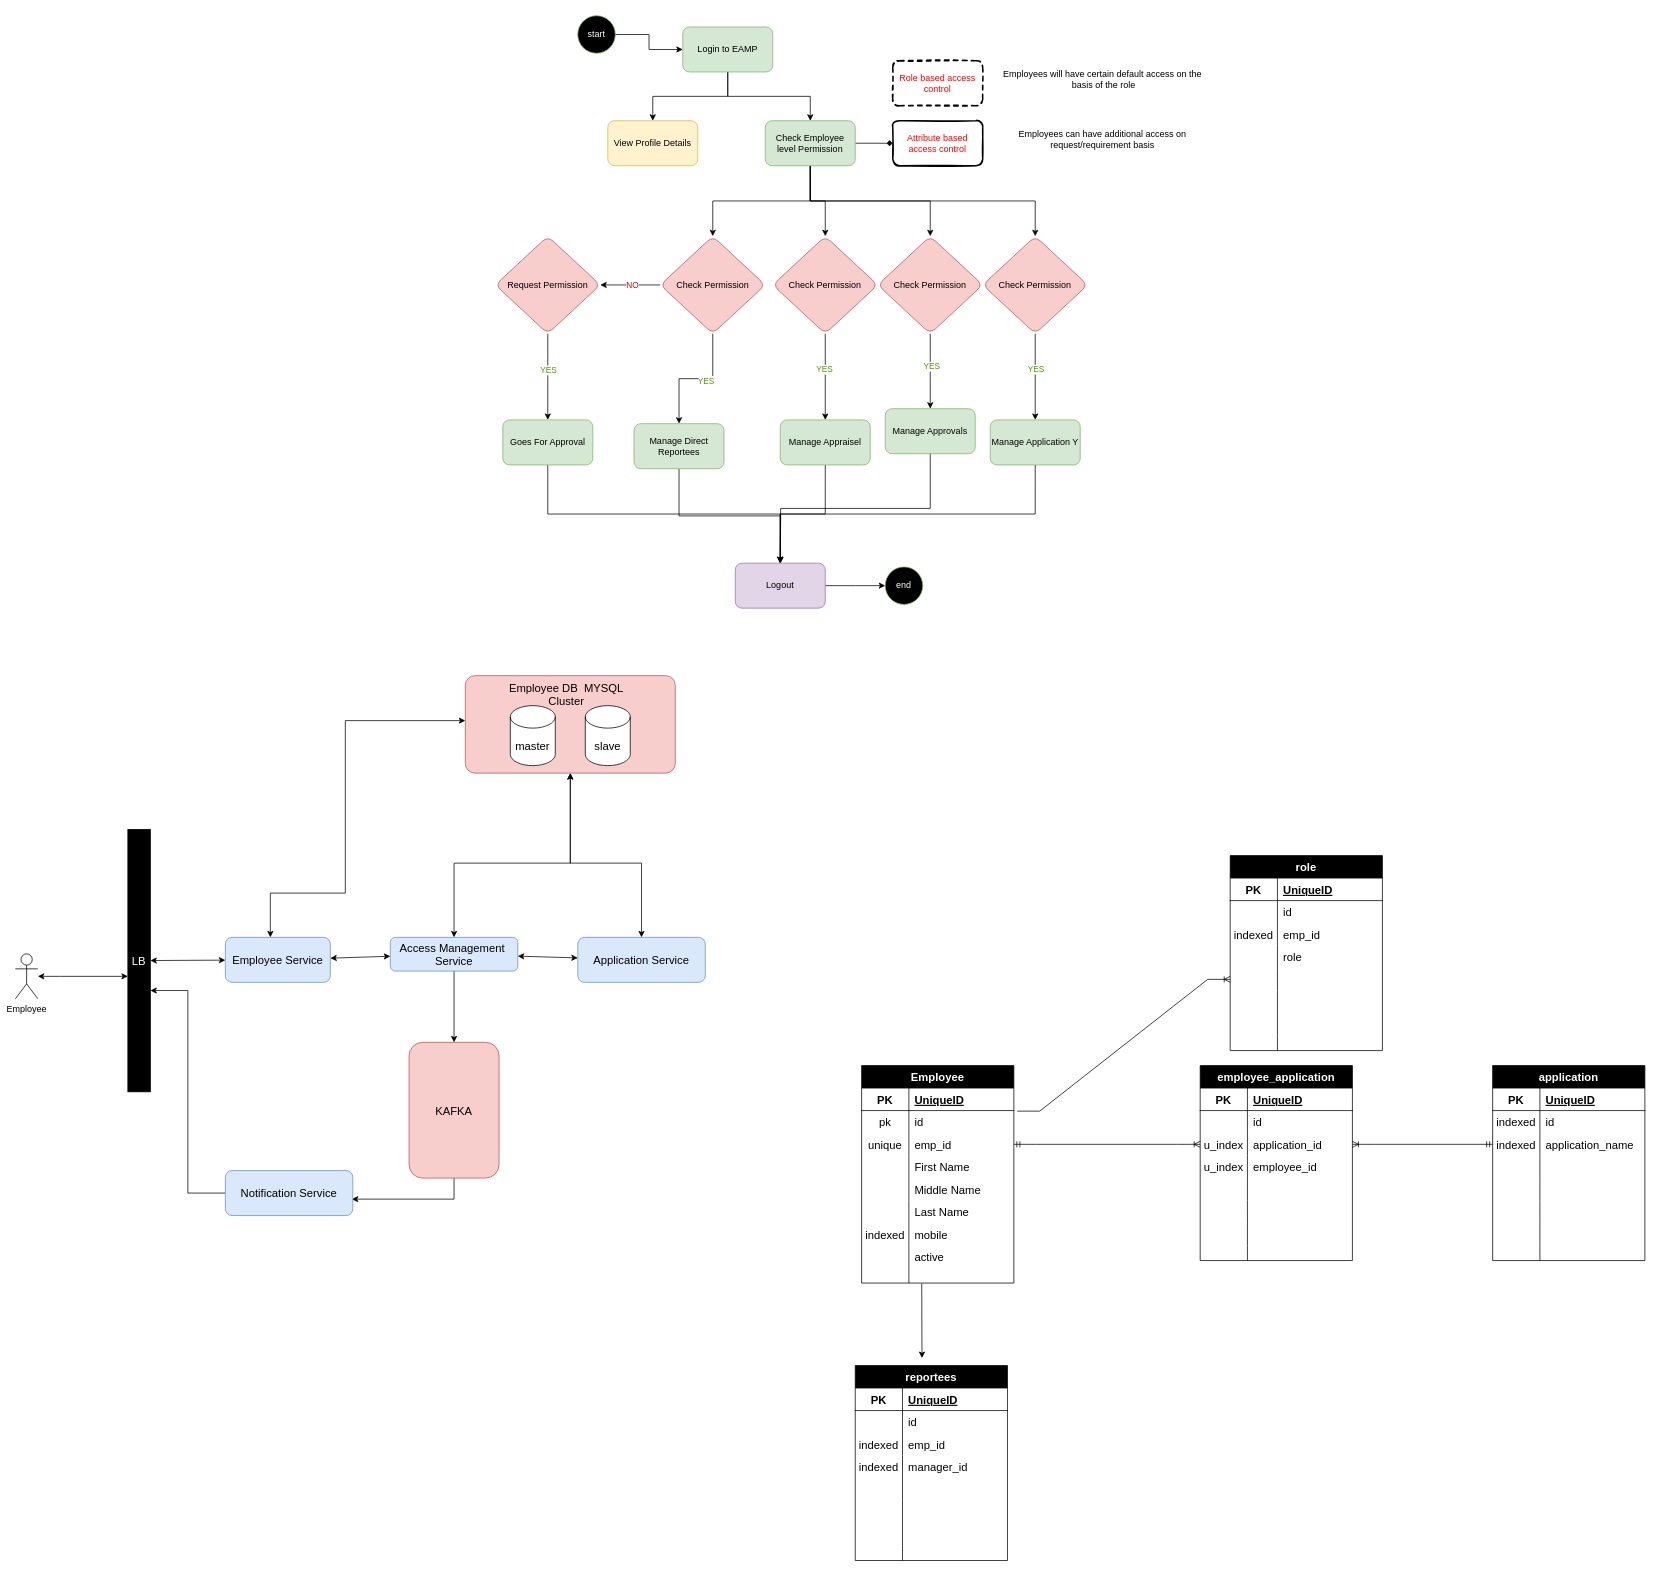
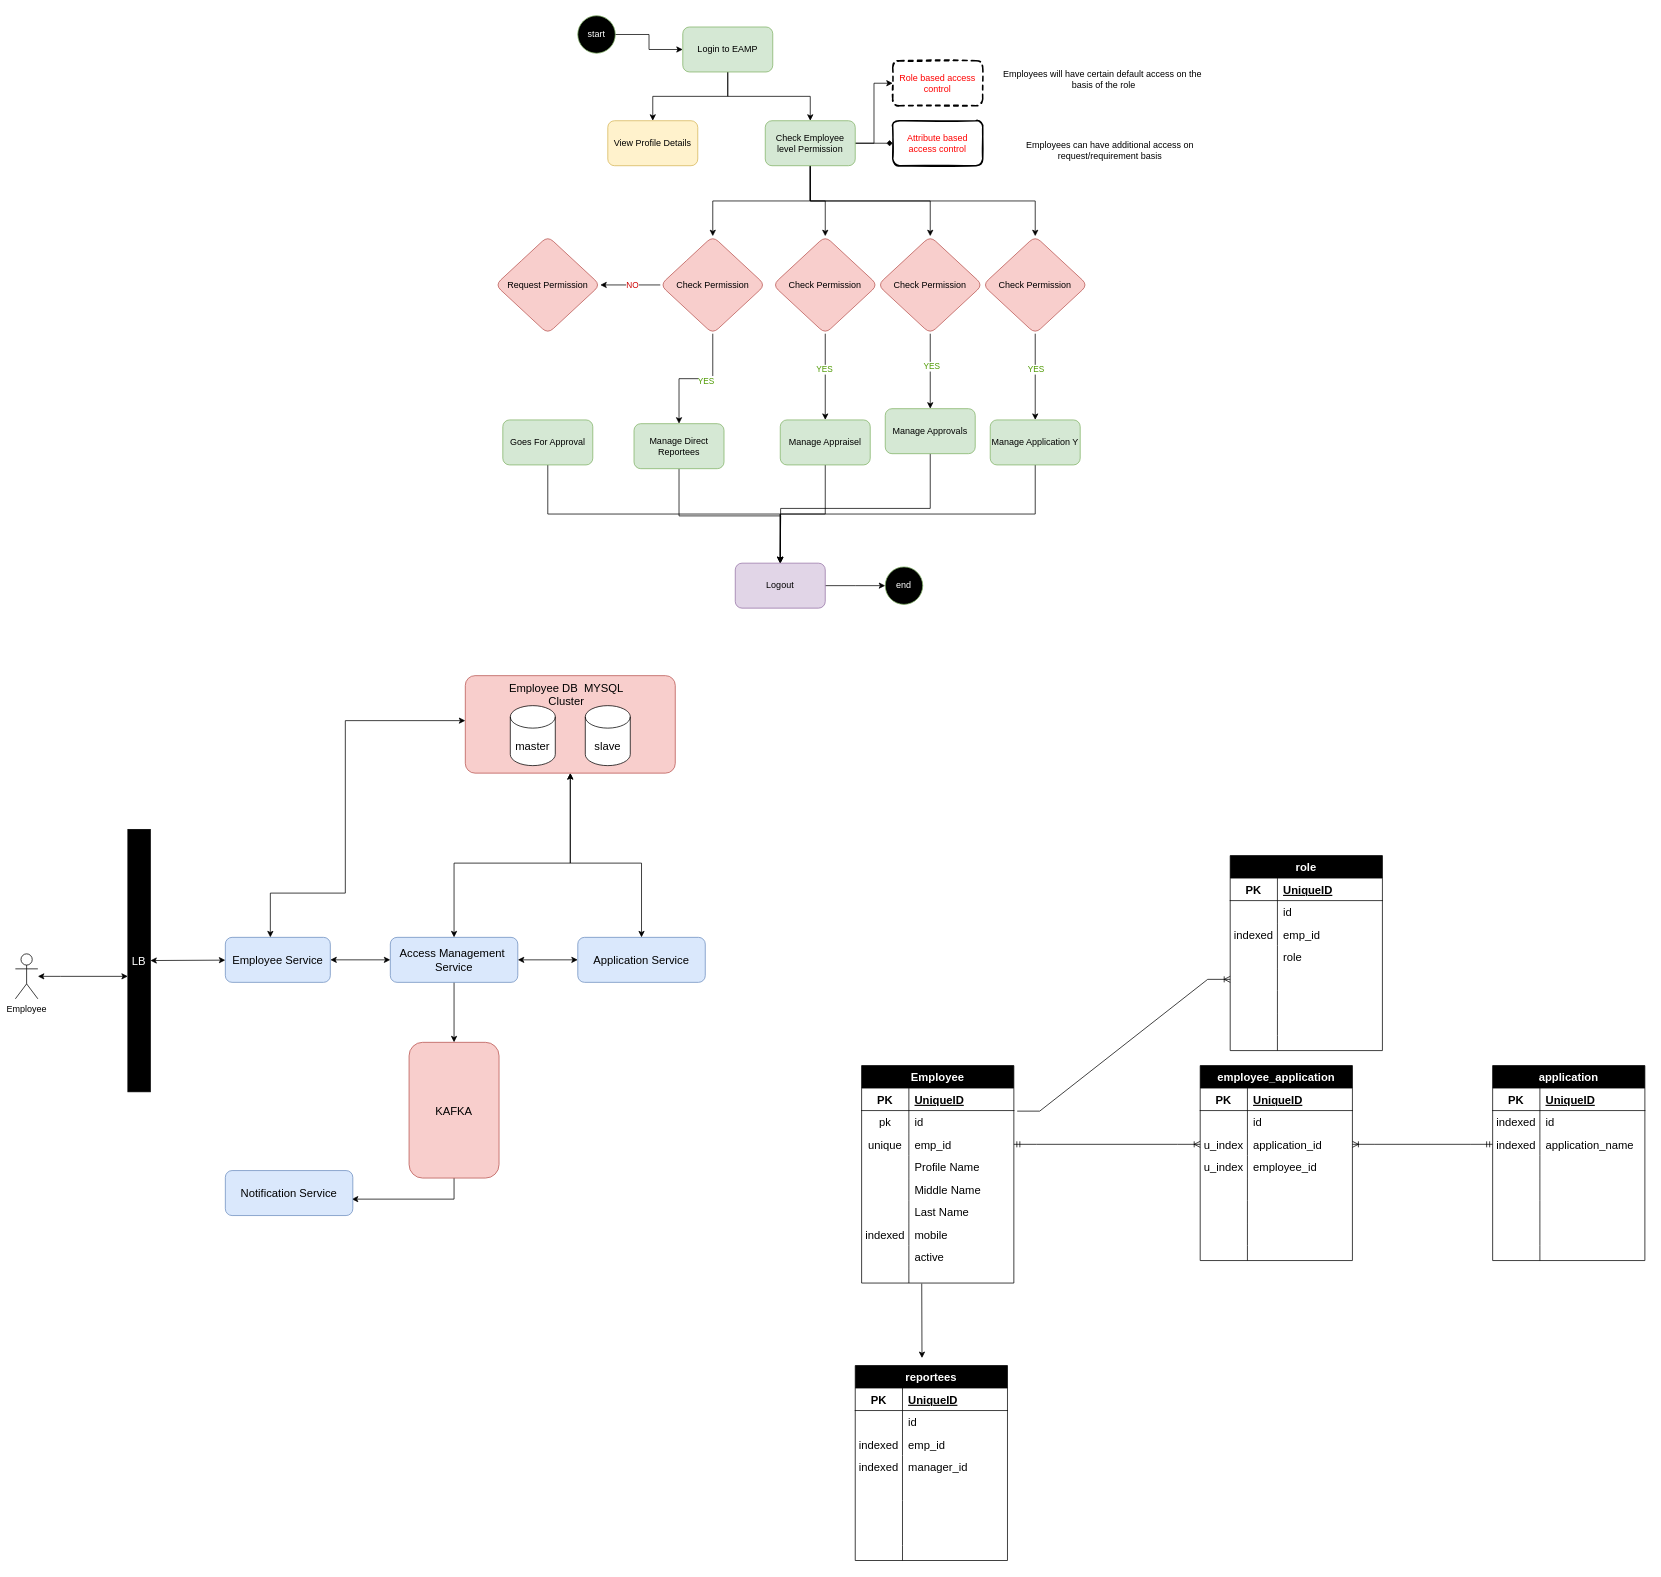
edge "Check Employee level Permission" -> "Role based access control": added
node "Employees can have additional access on request/requirement basis": moved (1103, 139) -> (1110, 150)
edge "Request Permission" -> "Goes For Approval": removed, label "YES"
node "Access Management Service": size 128x34 -> 128x45
edge "Notification Service" -> "LB": removed
node "First Name": label "First Name" -> "Profile Name"
